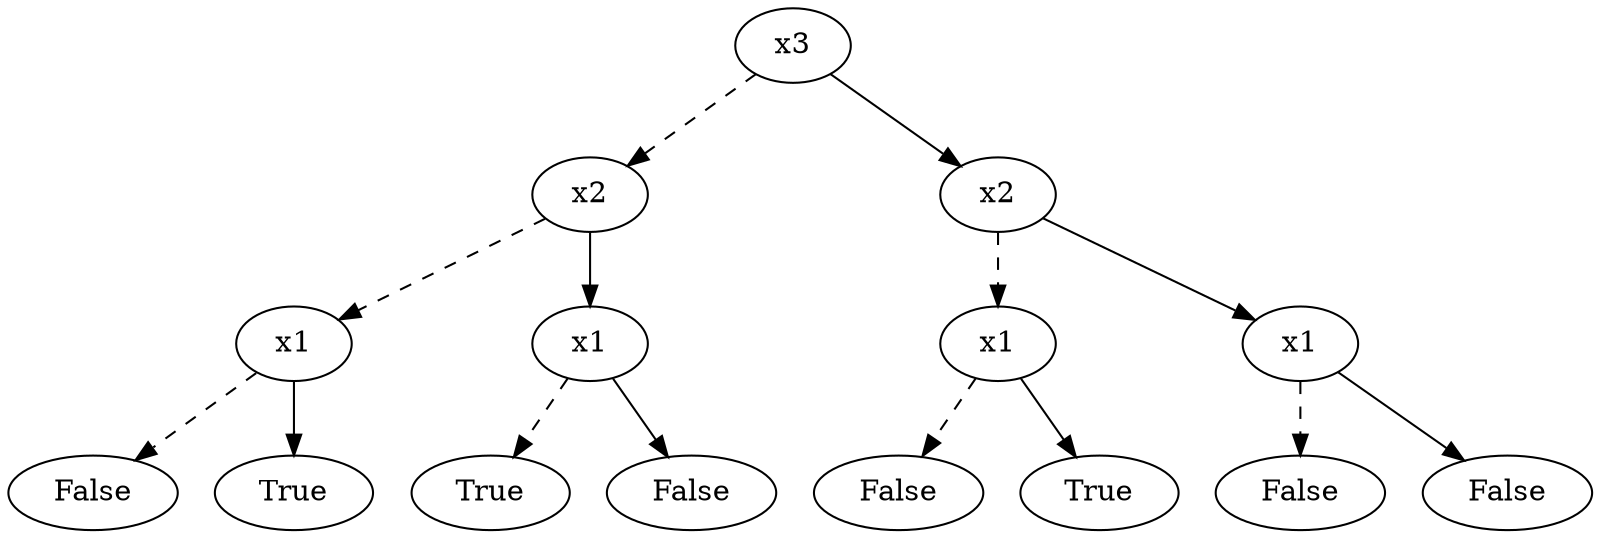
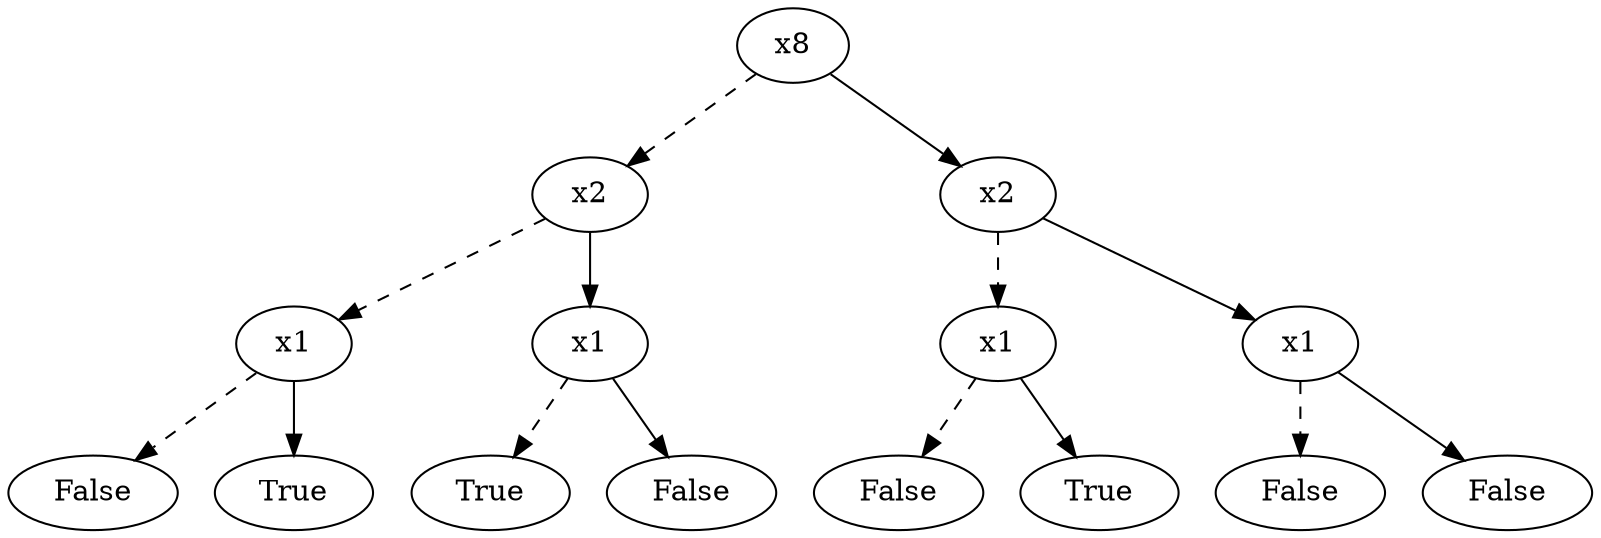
node "x3": label "x3" -> "x8"
